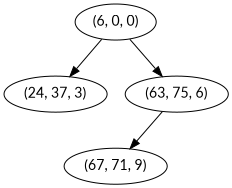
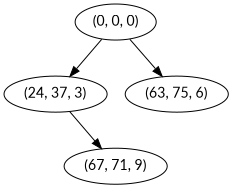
node "(6, 0, 0)": label "(6, 0, 0)" -> "(0, 0, 0)"
edge "(63, 75, 6)" -> "(67, 71, 9)": now "(24, 37, 3)" -> "(67, 71, 9)"
